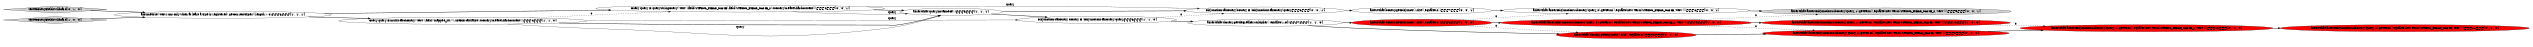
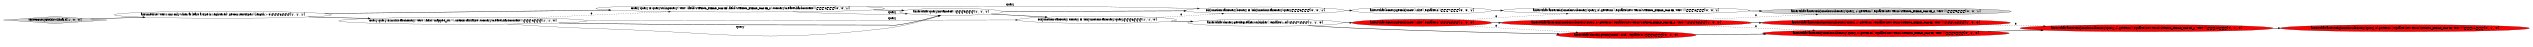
node "testToQueryFieldsWildcard['0', '1', '0']": removed
